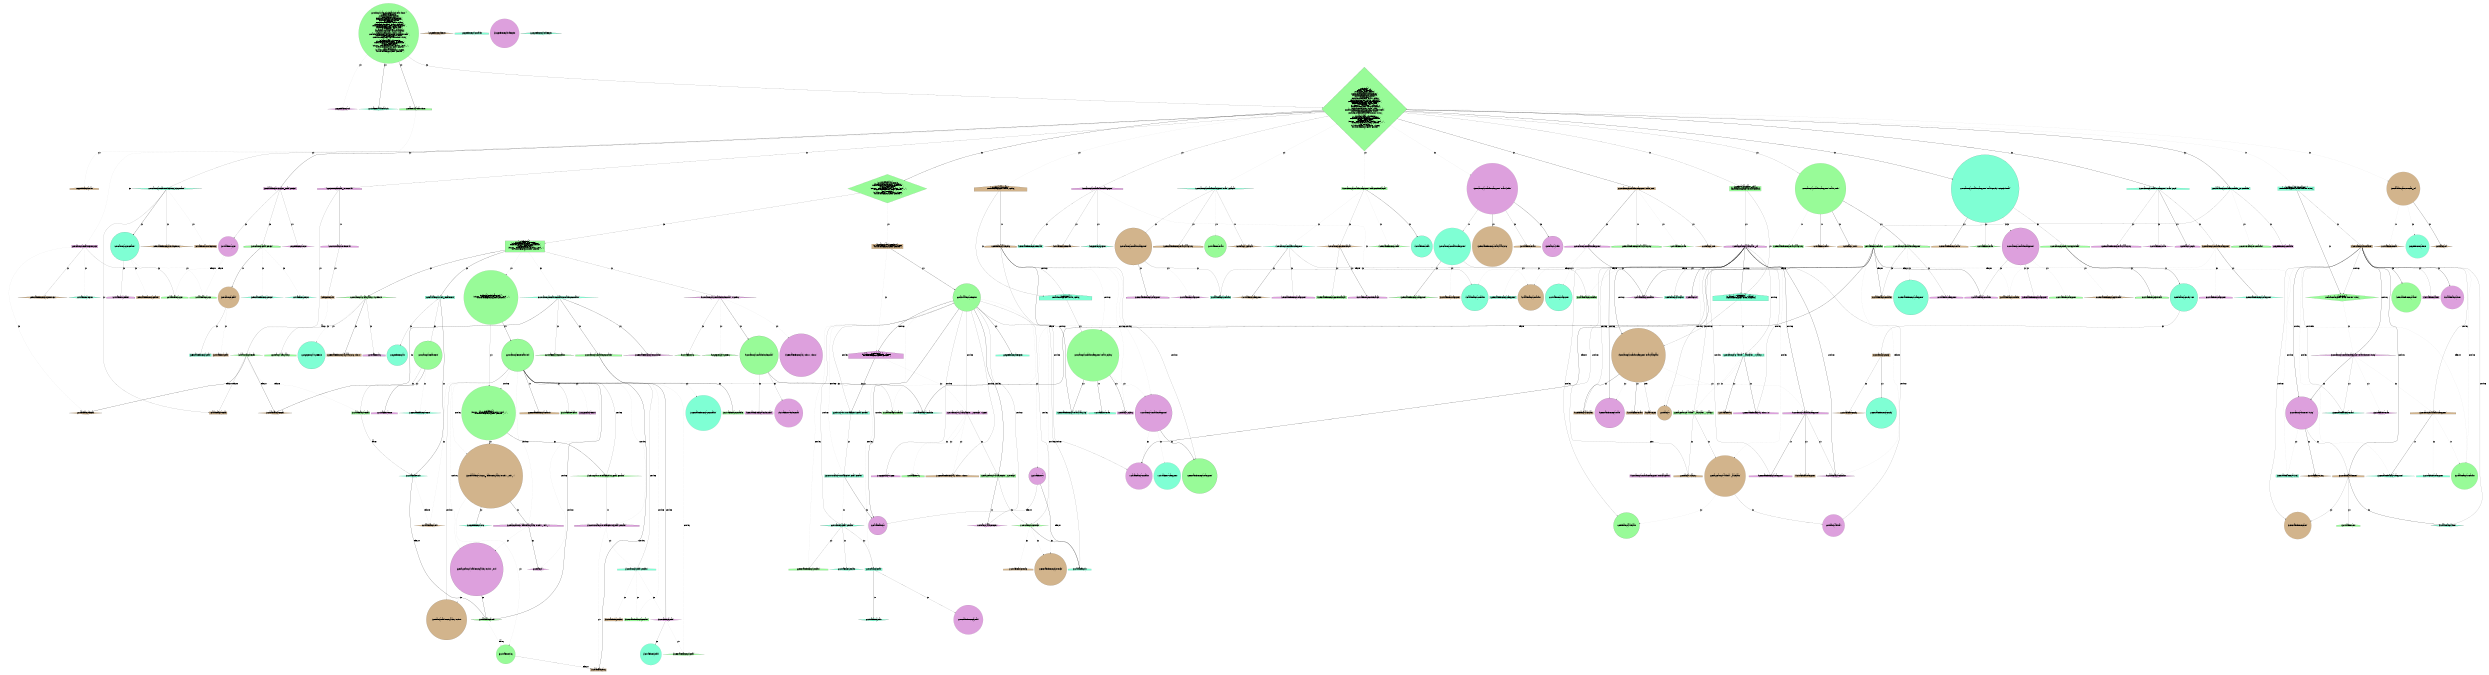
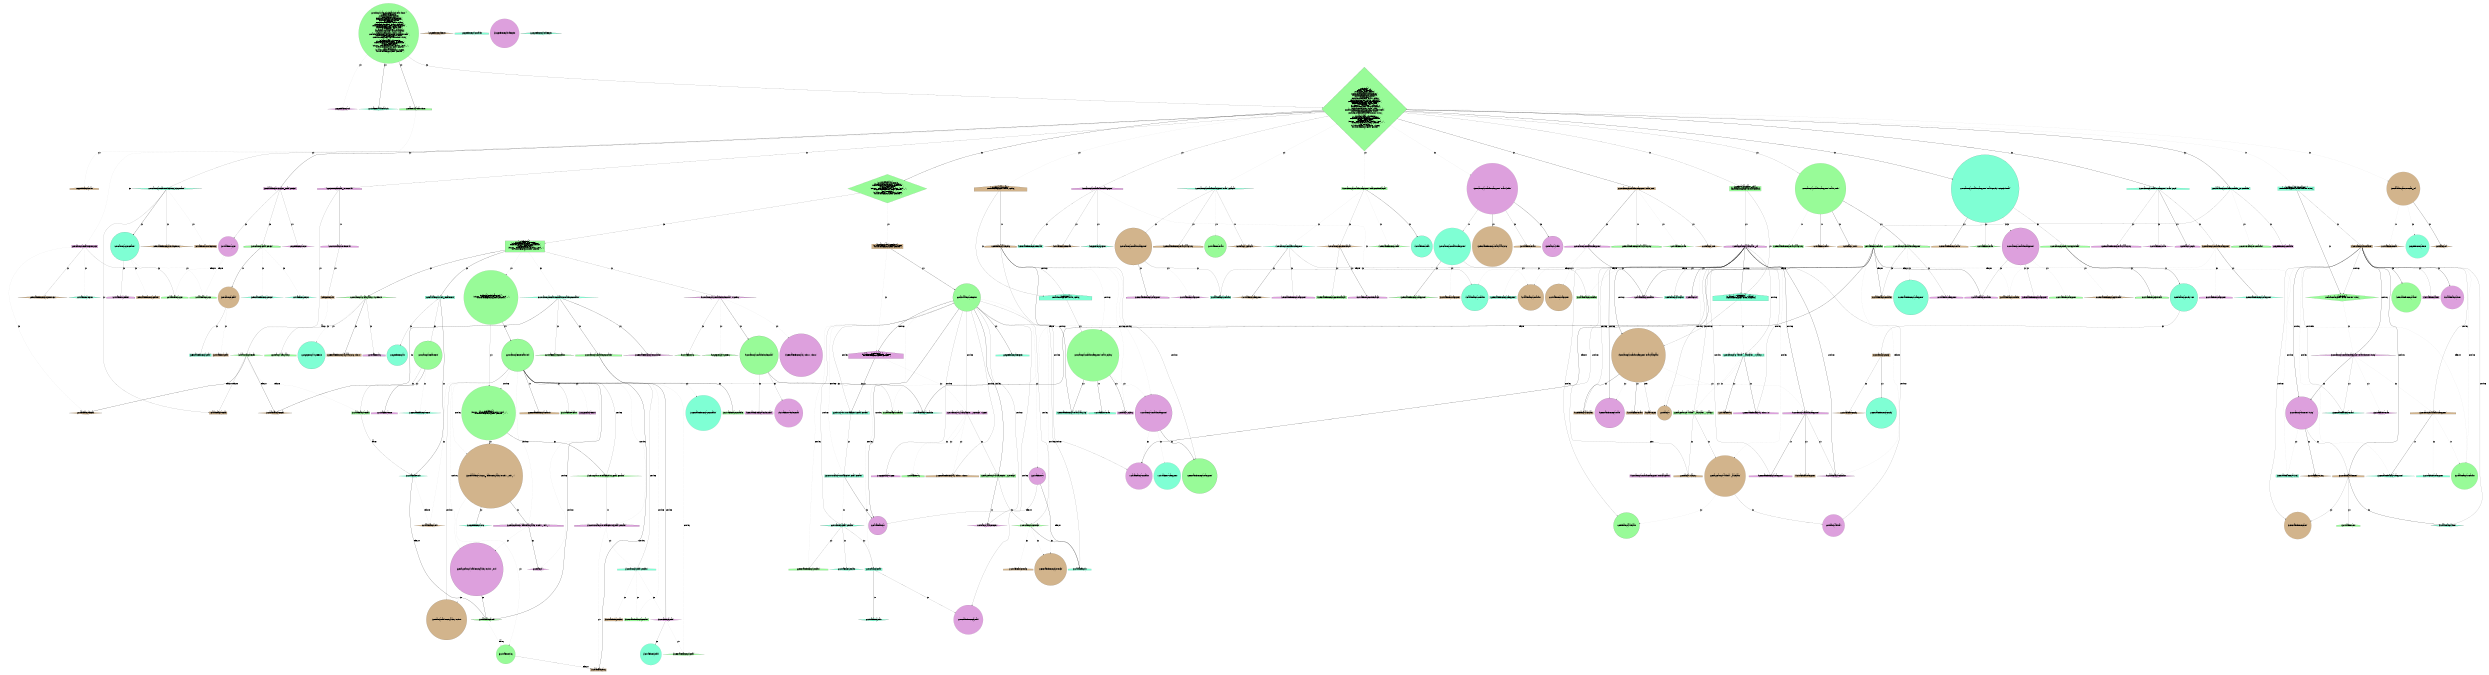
node "16:CtVirtualElement@createArgument": fillcolor aquamarine -> tan
edge "36:CtCatchVariableImpl@IOException e" -> "38:CtExecutableReferenceImpl@getTask()": added, label "Control Dep"
